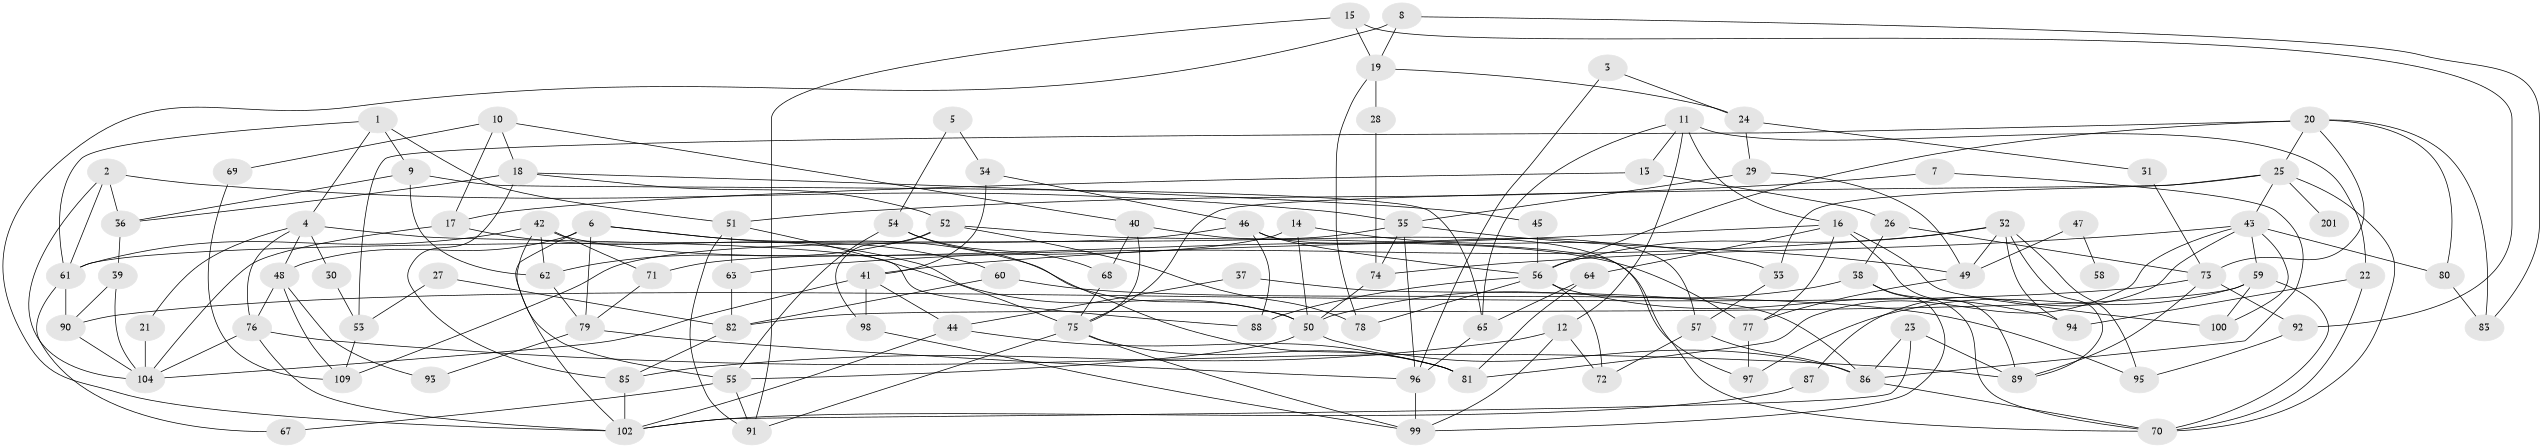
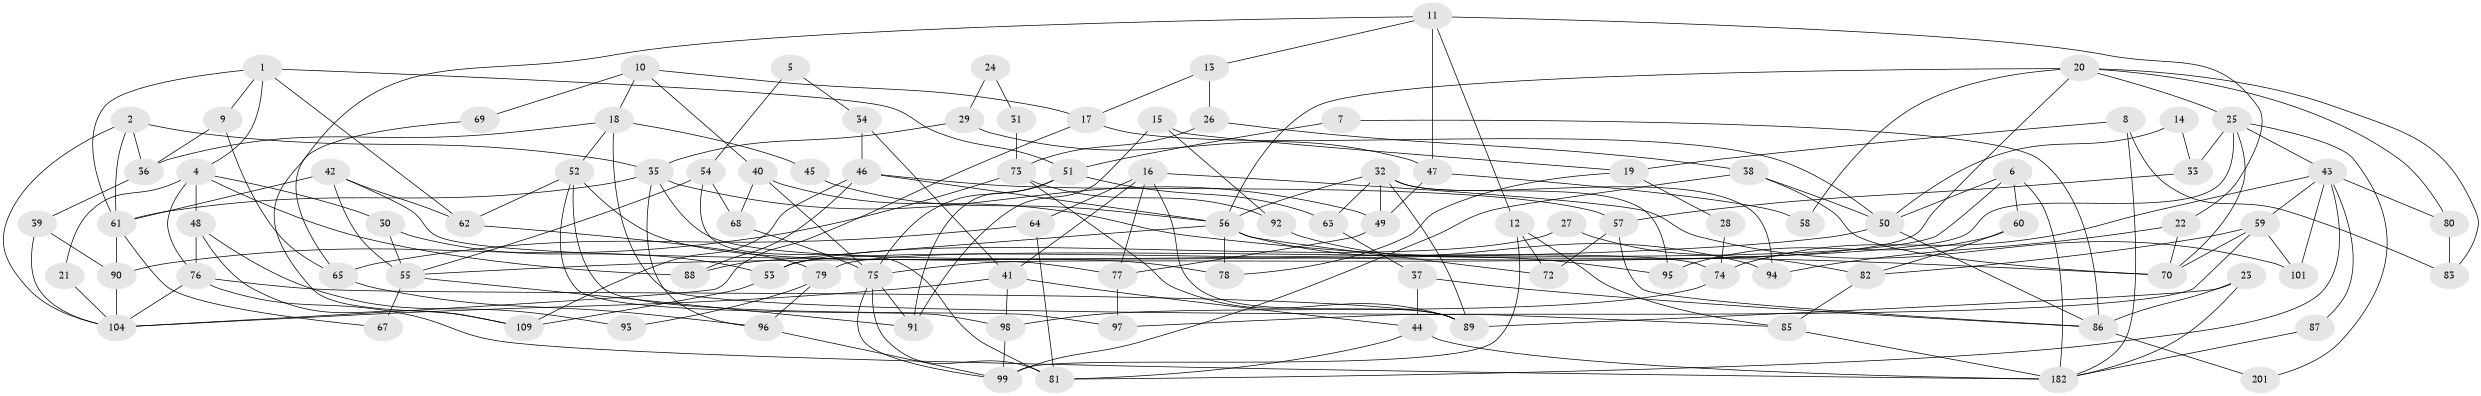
node "3": removed
edge "19" -- "24": removed
edge "11" -- "16": now "11" -- "47"
edge "29" -- "49": now "29" -- "47"
edge "20" -- "73": now "20" -- "58"
edge "6" -- "48": removed
edge "30" -- "55": added
edge "9" -- "62": now "1" -- "62"
node "71": removed
edge "63" -- "82": now "63" -- "37"
edge "74" -- "50": now "74" -- "98"
node "100": label "100" -> "101"
edge "86" -- "70": now "86" -- "201"
node "102": label "102" -> "182"
